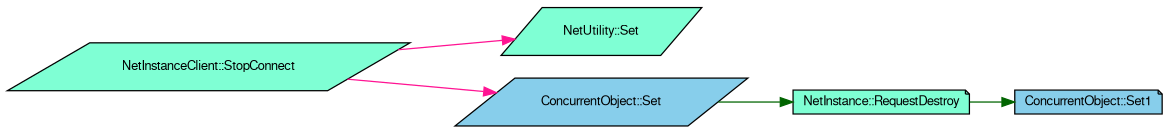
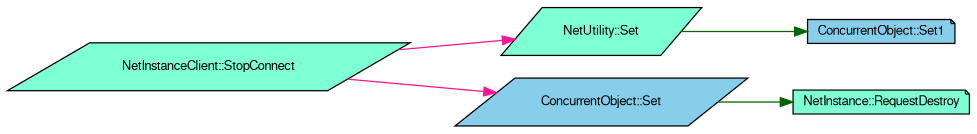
edge "NetInstance::RequestDestroy" -> "ConcurrentObject::Set1": now "NetUtility::Set" -> "ConcurrentObject::Set1"
